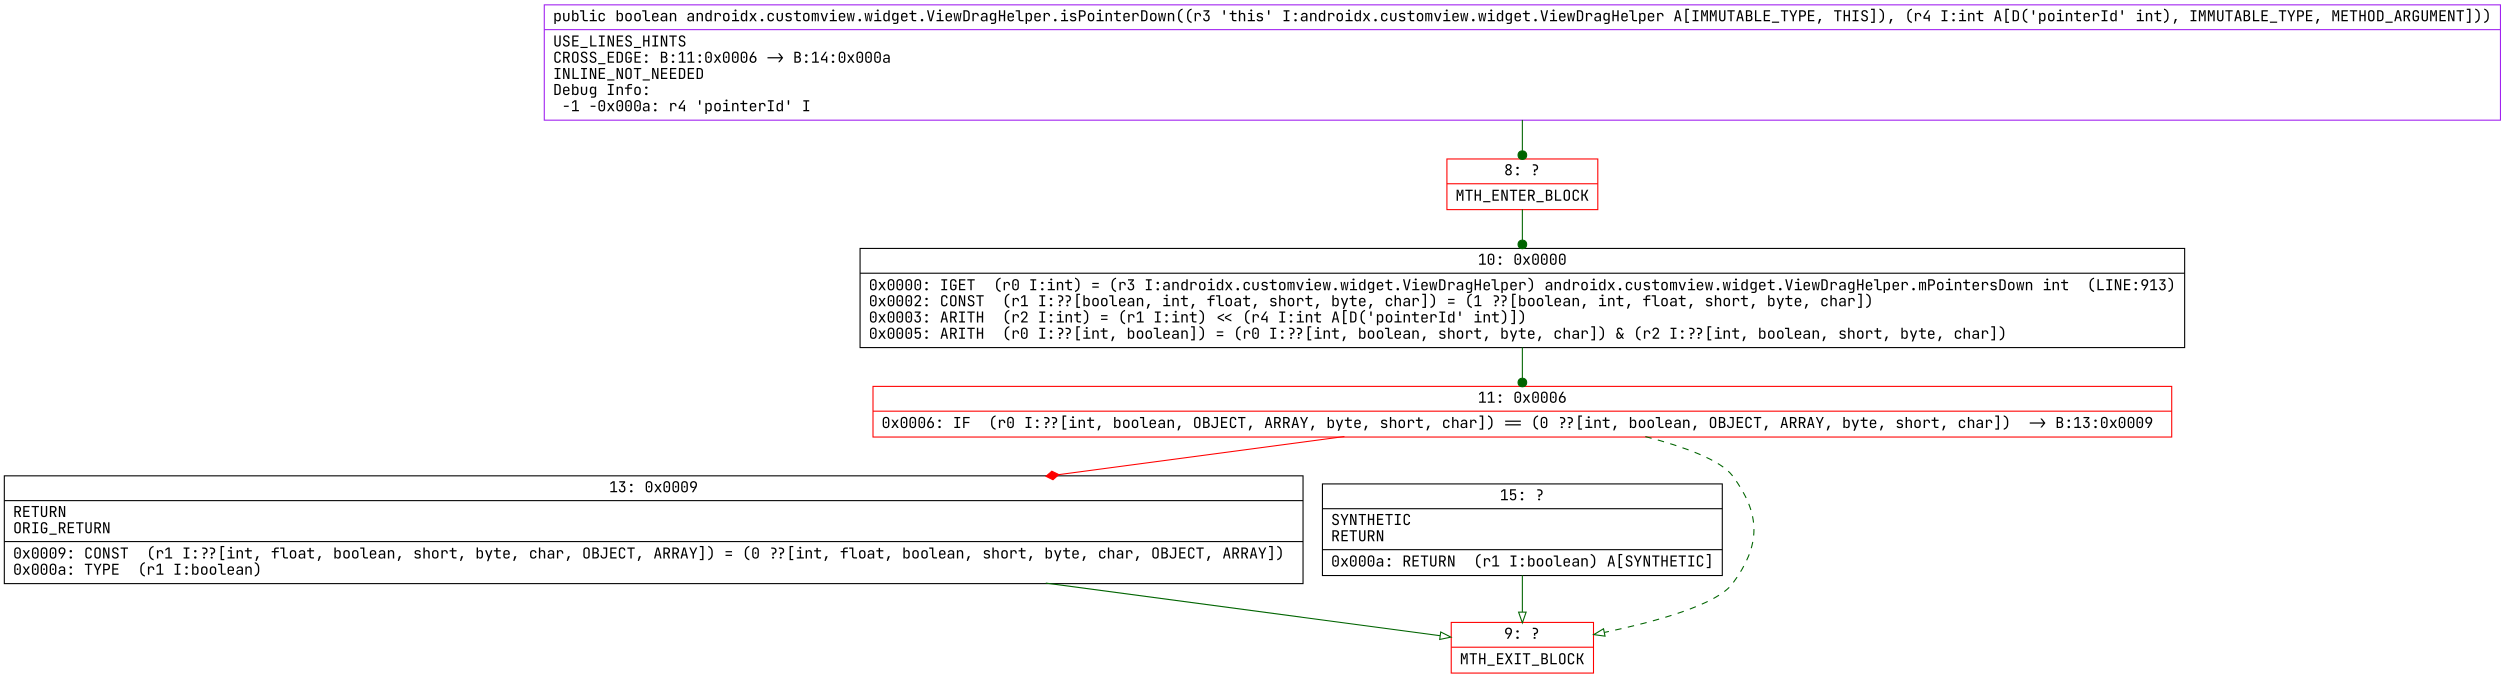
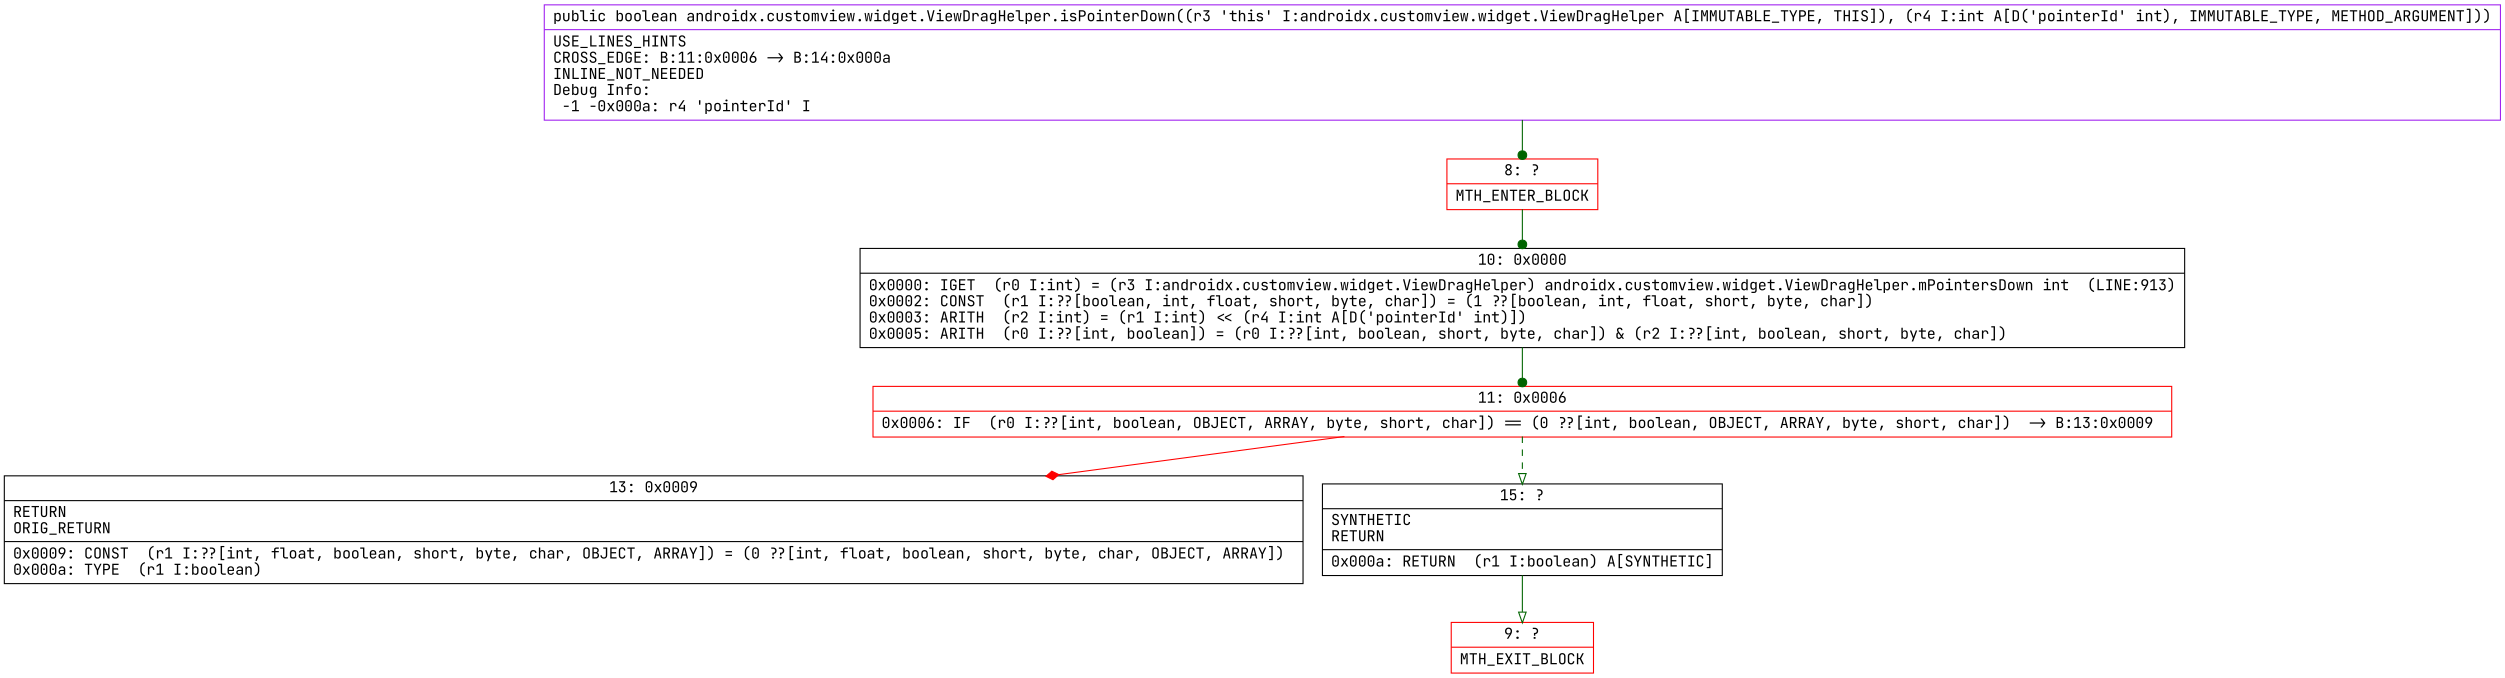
edge "11: 0x0006" -> "9: ?": now "11: 0x0006" -> "15: ?"
edge "13: 0x0009" -> "9: ?": removed
